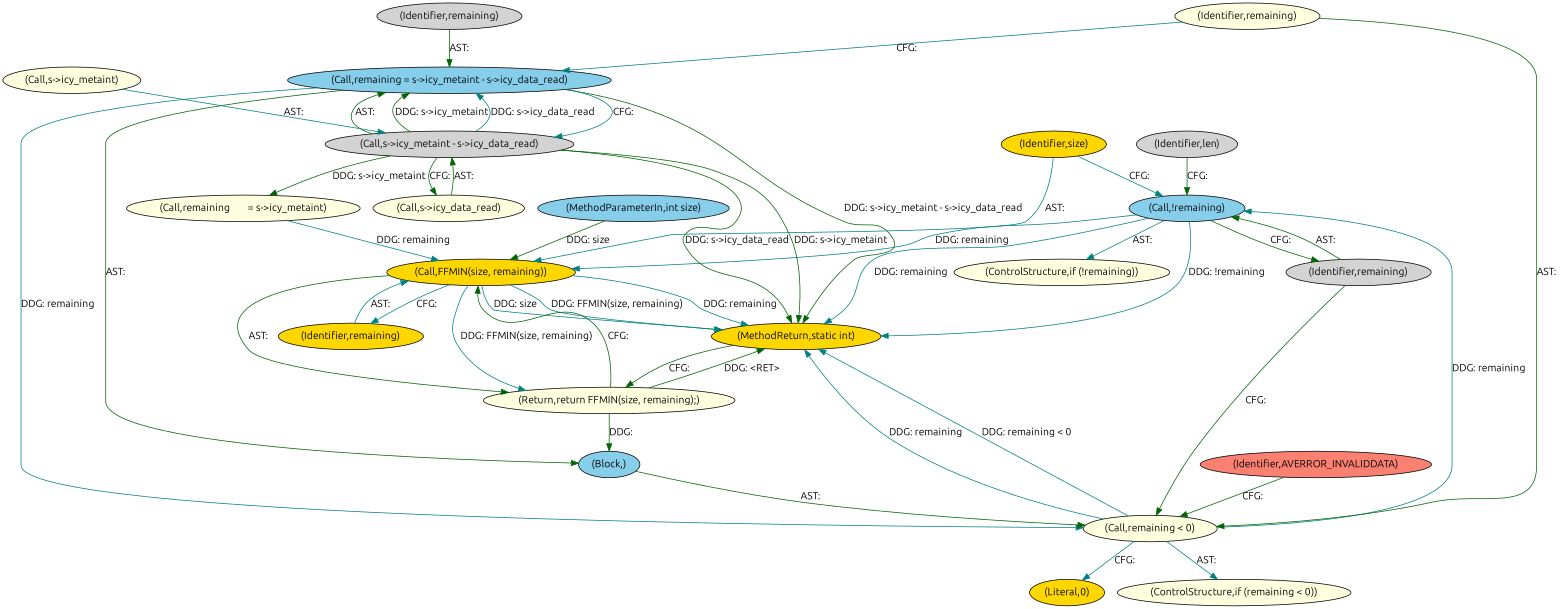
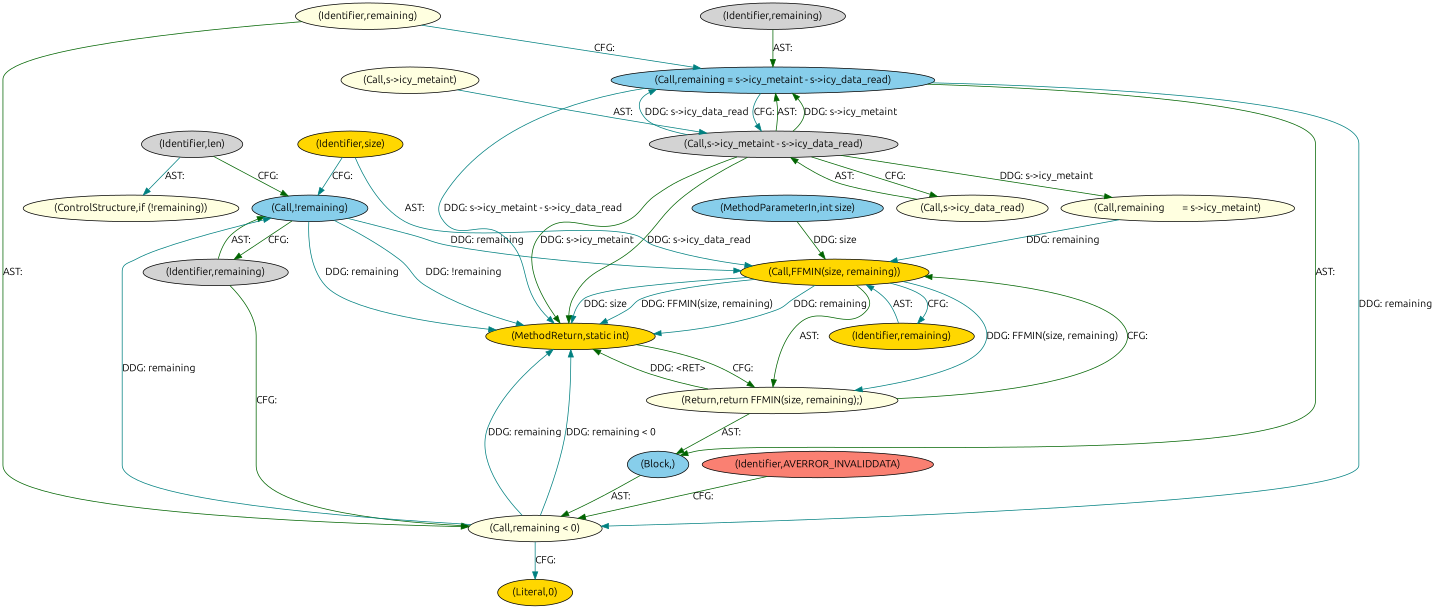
edge "(Call,remaining = s->icy_metaint - s->icy_data_read)" -> "(MethodReturn,static int)": color darkgreen -> teal
edge "(Call,!remaining)" -> "(ControlStructure,if (!remaining))": now "(Identifier,len)" -> "(ControlStructure,if (!remaining))"
edge "(Return,return FFMIN(size, remaining);)" -> "(Block,)": label "DDG: " -> "AST: "
node "(ControlStructure,if (remaining < 0))": removed
